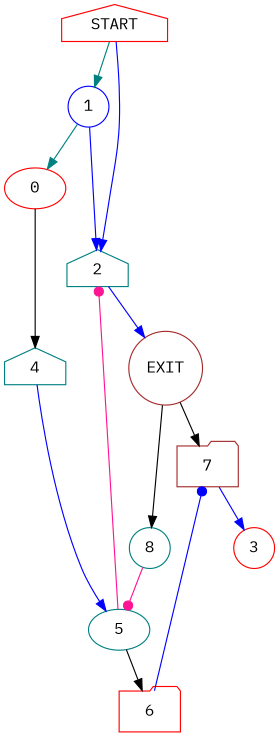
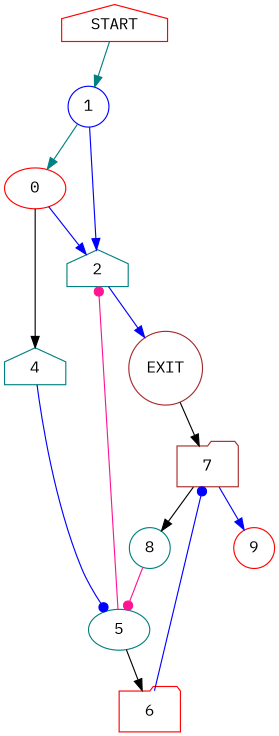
edge "START" -> "2": now "0" -> "2"
edge "EXIT" -> "8": now "7" -> "8"
edge "4" -> "5": arrowhead normal -> dot
node "3": label "3" -> "9"
